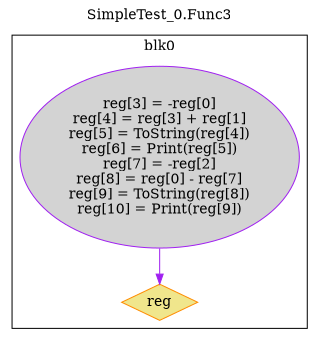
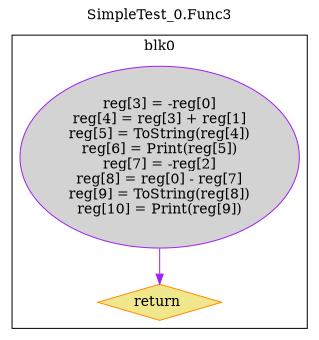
node "reg": label "reg" -> "return"
